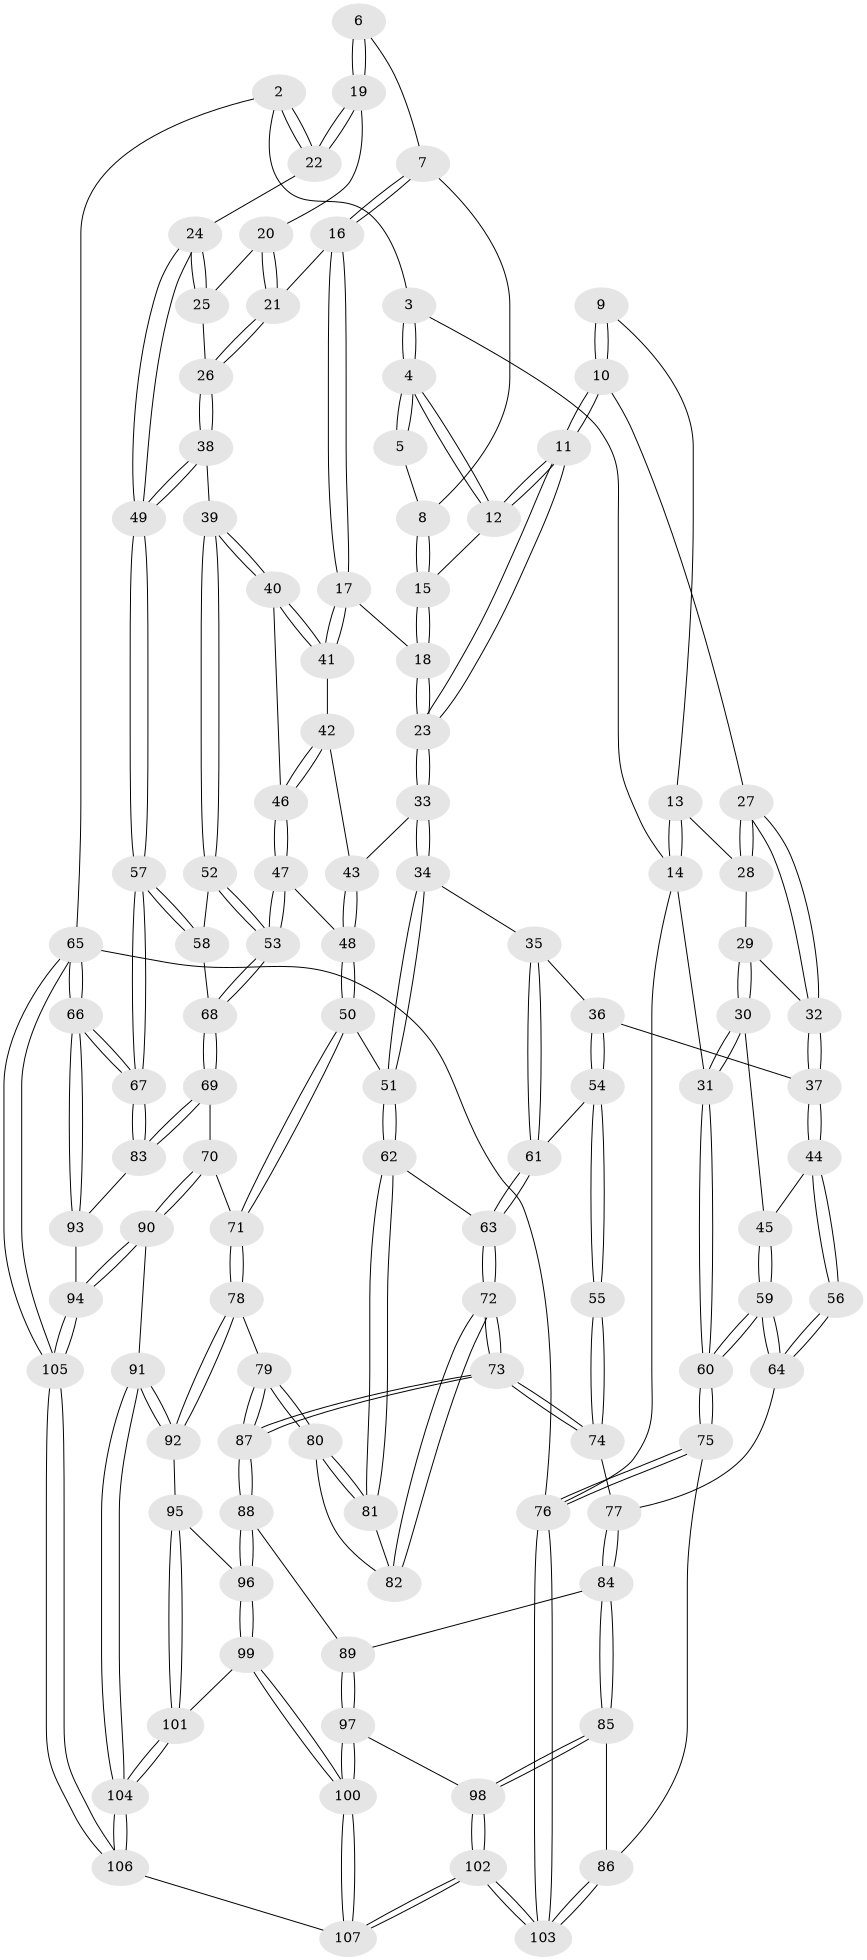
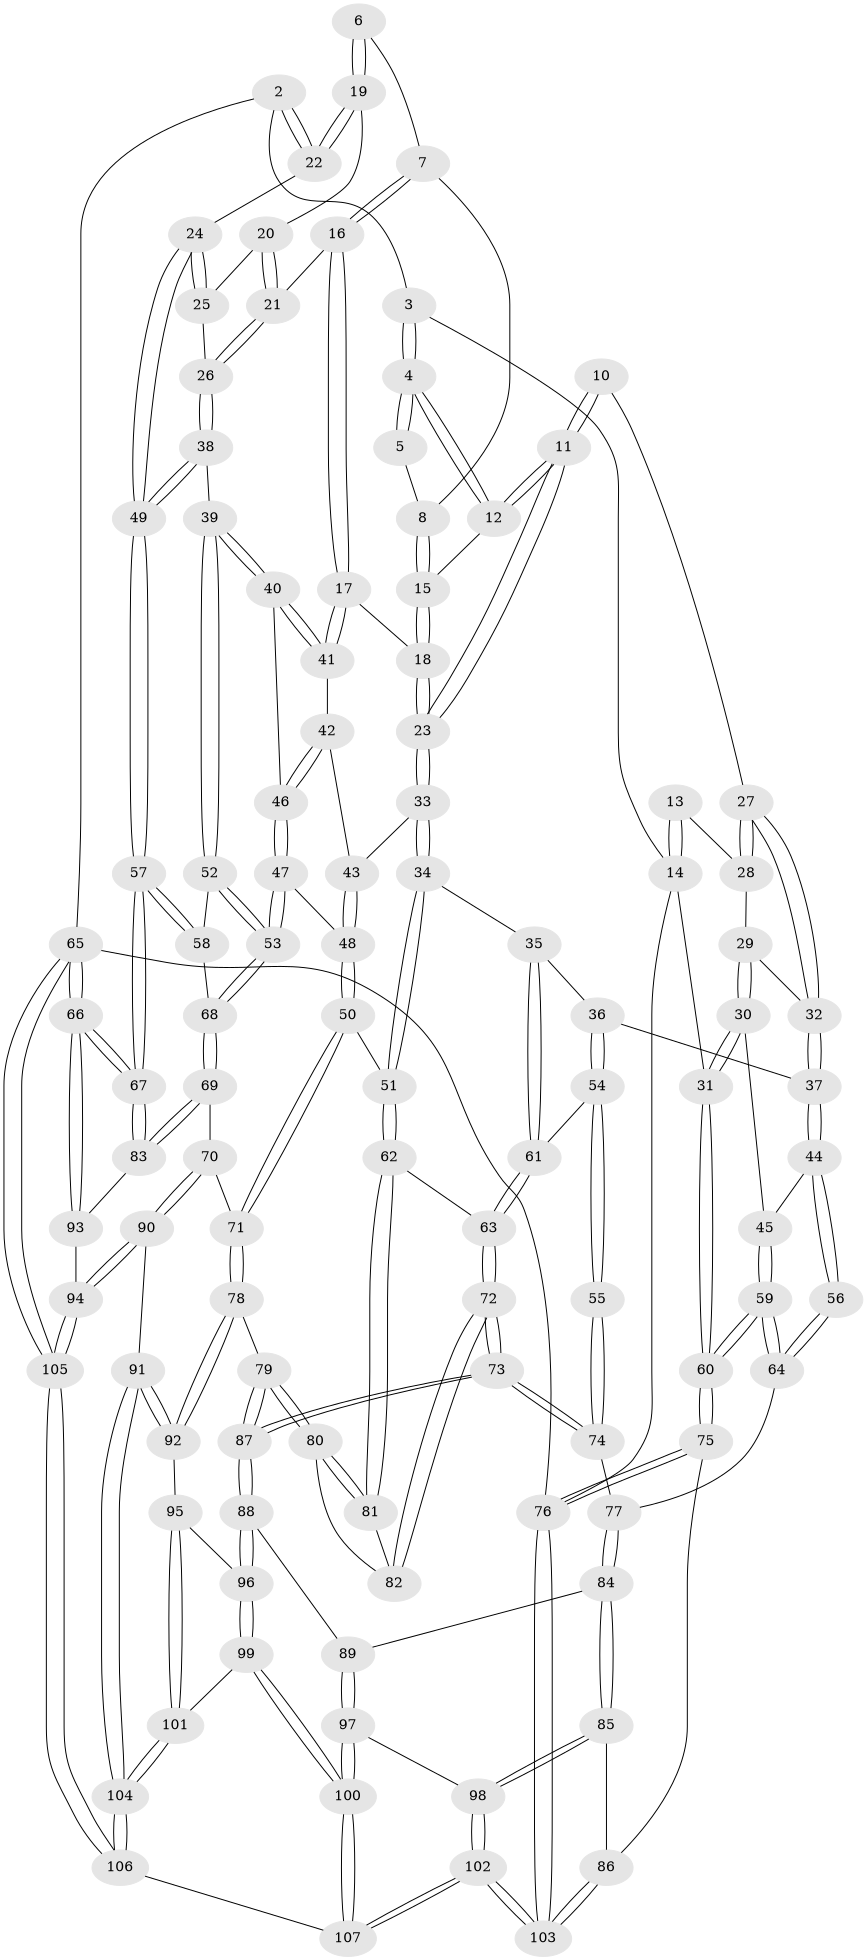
node "9": removed
